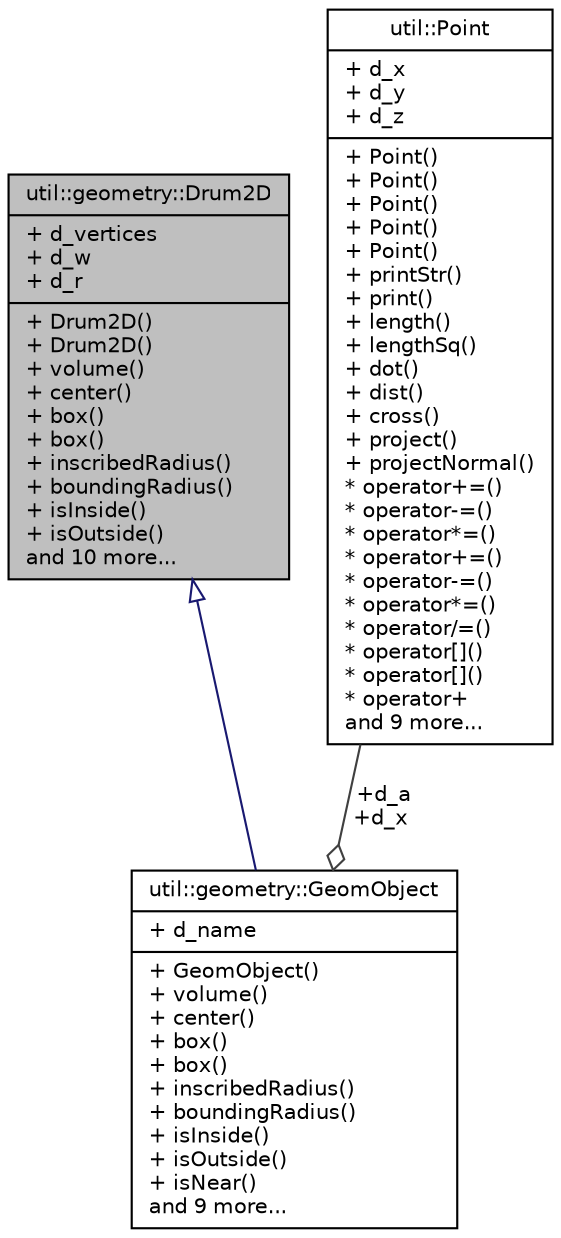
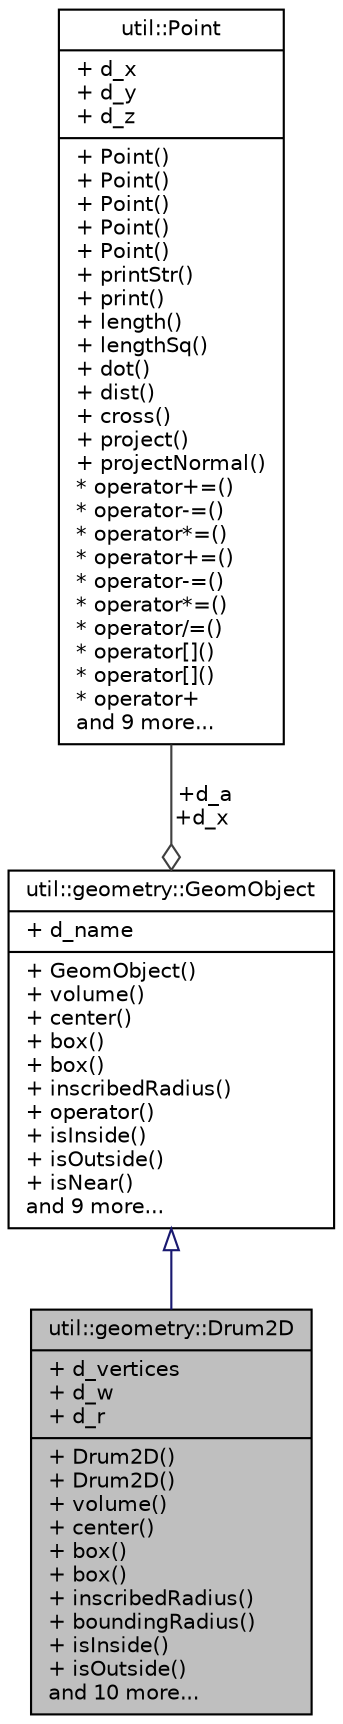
edge "util::geometry::GeomObject" -> "util::geometry::Drum2D": reversed
node "util::geometry::GeomObject": text "+ boundingRadius()" -> "+ operator()"
